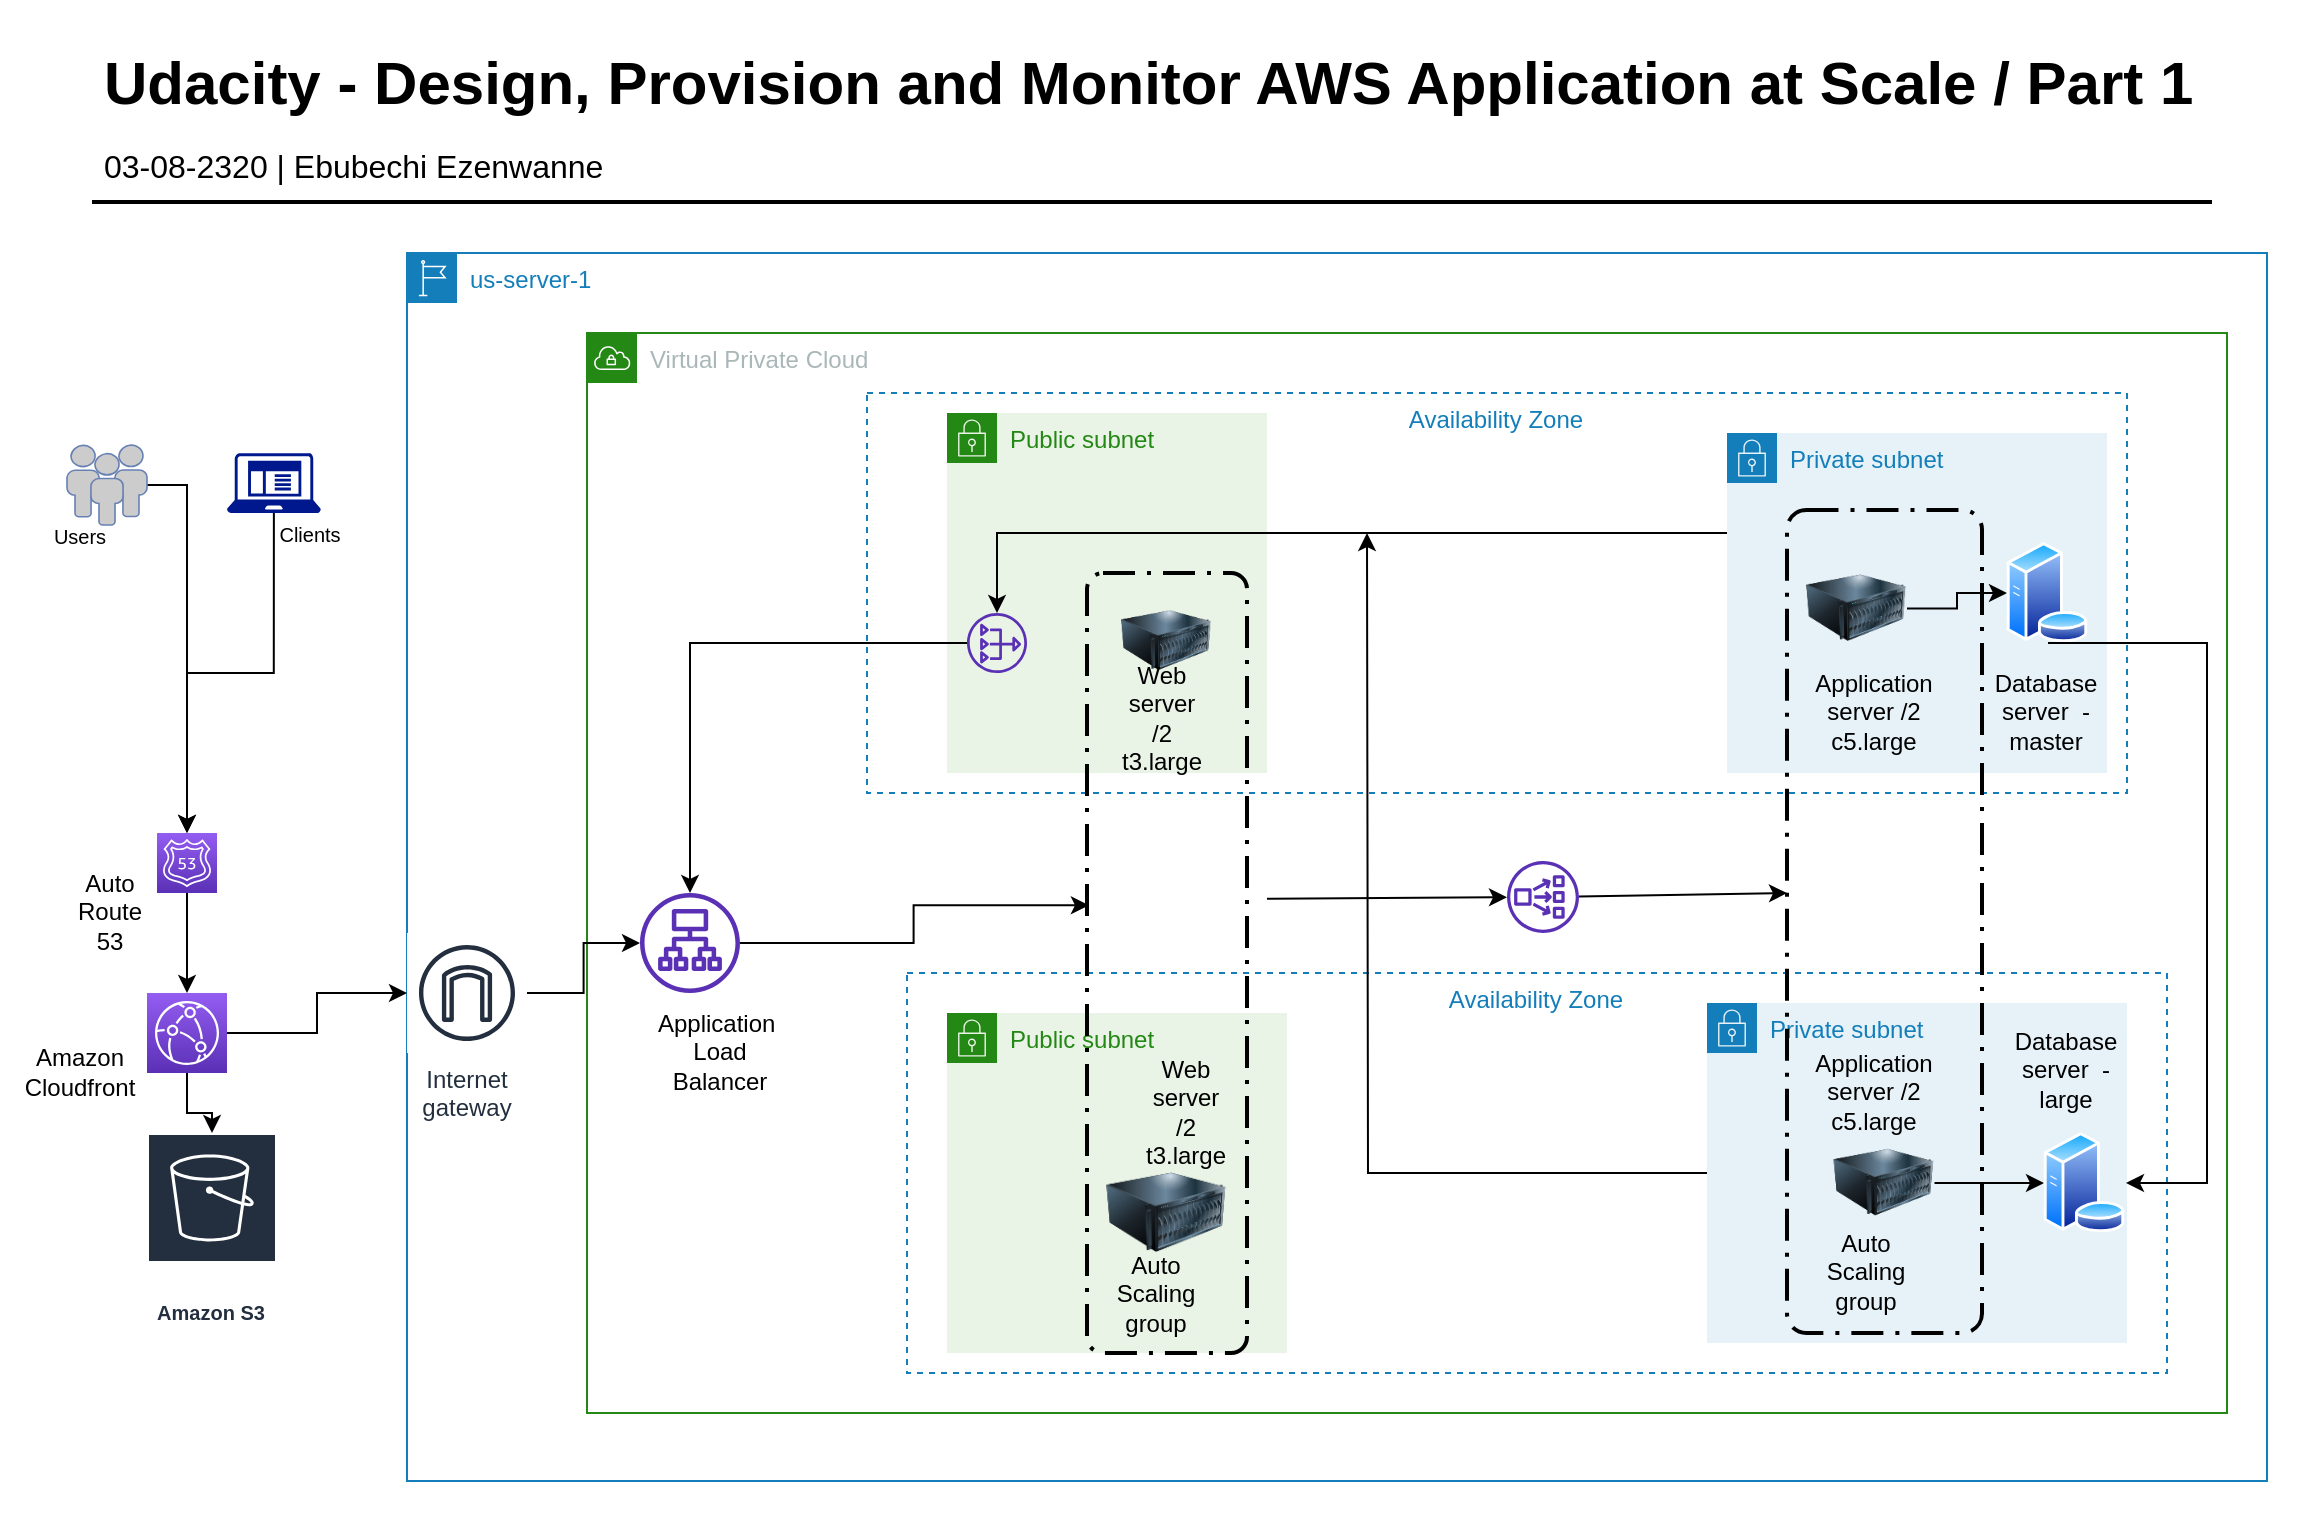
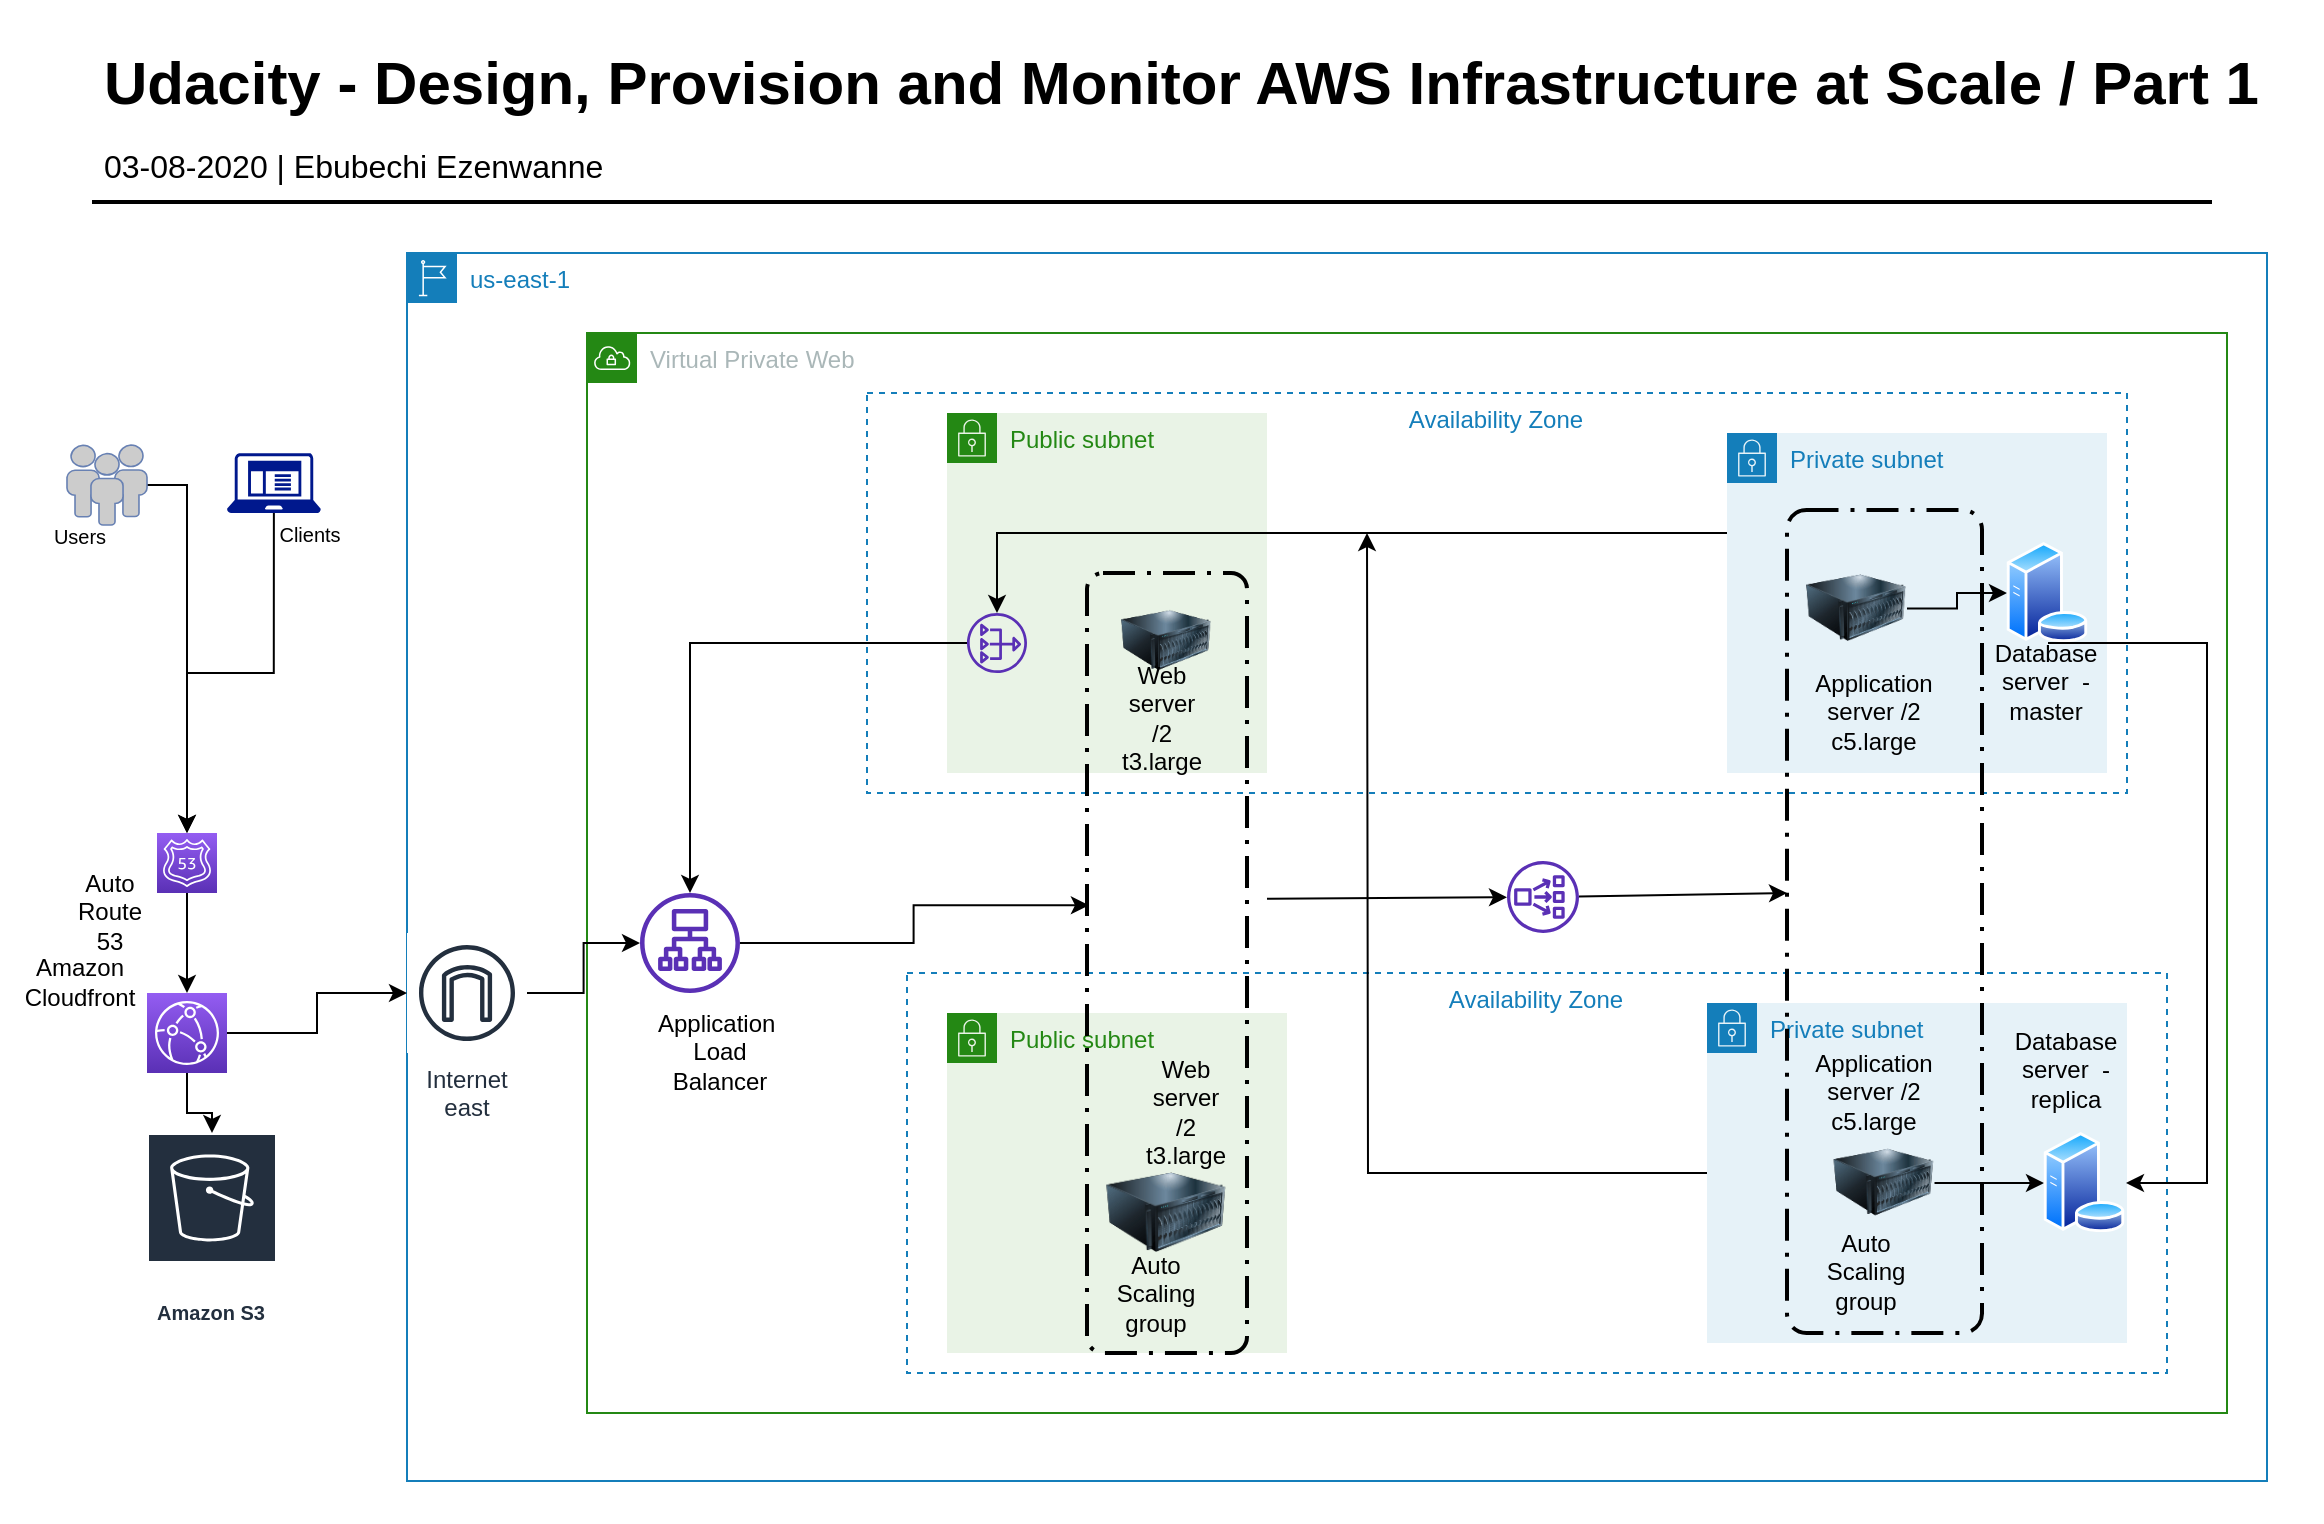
node "Udacity - Design, Provision and Monitor AWS Application at Scale / Part 1": label "Udacity - Design, Provision and Monitor AWS Application at Scale / Part 1" -> "Udacity - Design, Provision and Monitor AWS Infrastructure at Scale / Part 1"
node "03-08-2320 | Ebubechi Ezenwanne": label "03-08-2320 | Ebubechi Ezenwanne" -> "03-08-2020 | Ebubechi Ezenwanne"
node "us-server-1": label "us-server-1" -> "us-east-1"
node "Virtual Private Cloud": label "Virtual Private Cloud" -> "Virtual Private Web"
node "Database server -master": moved (2047, 713) -> (2047, 683)
node "Database server -large": label "Database server -large" -> "Database server -replica"
node "Amazon Cloudfront": moved (81, 1073) -> (81, 983)
node "Internet gateway": label "Internet gateway" -> "Internet east"
